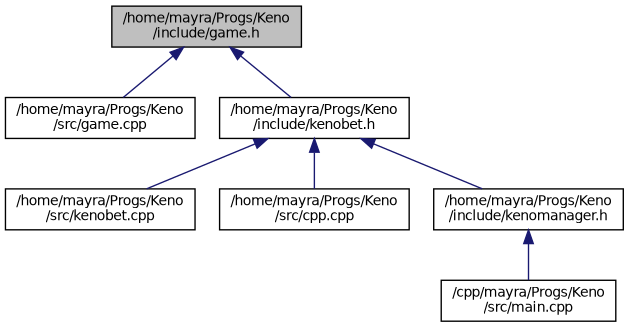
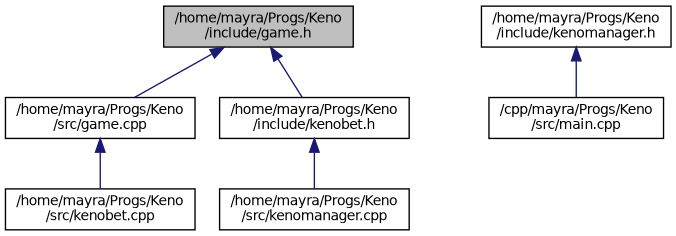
edge "/home/mayra/Progs/Keno /src/kenobet.cpp" -> "/home/mayra/Progs/Keno /include/kenobet.h": now "/home/mayra/Progs/Keno /src/kenobet.cpp" -> "/home/mayra/Progs/Keno /src/game.cpp"
edge "/home/mayra/Progs/Keno /include/kenomanager.h" -> "/home/mayra/Progs/Keno /include/kenobet.h": removed
node "/home/mayra/Progs/Keno /src/cpp.cpp": label "/home/mayra/Progs/Keno /src/cpp.cpp" -> "/home/mayra/Progs/Keno /src/kenomanager.cpp"
